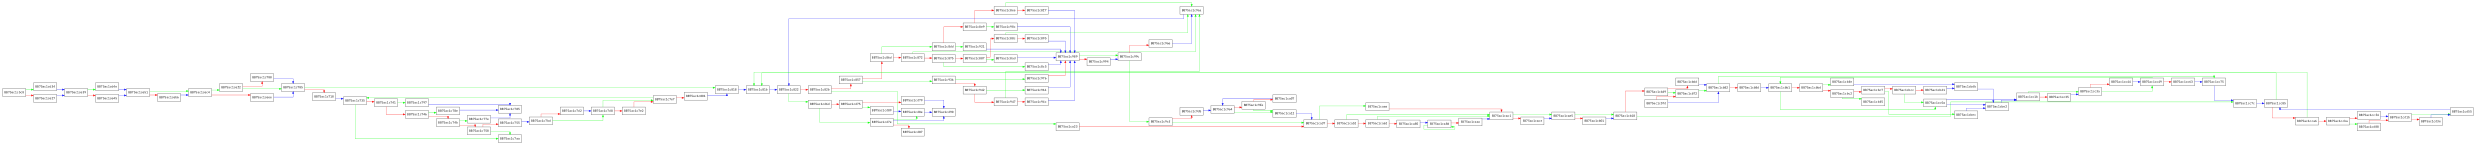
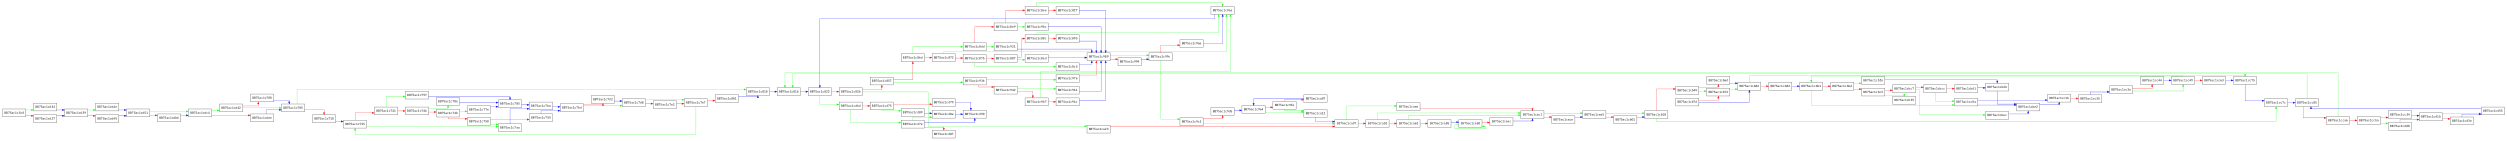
node "BB75ac1c7ba": added
